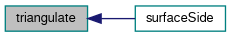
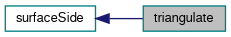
edge "surfaceSide" -> "triangulate": reversed
